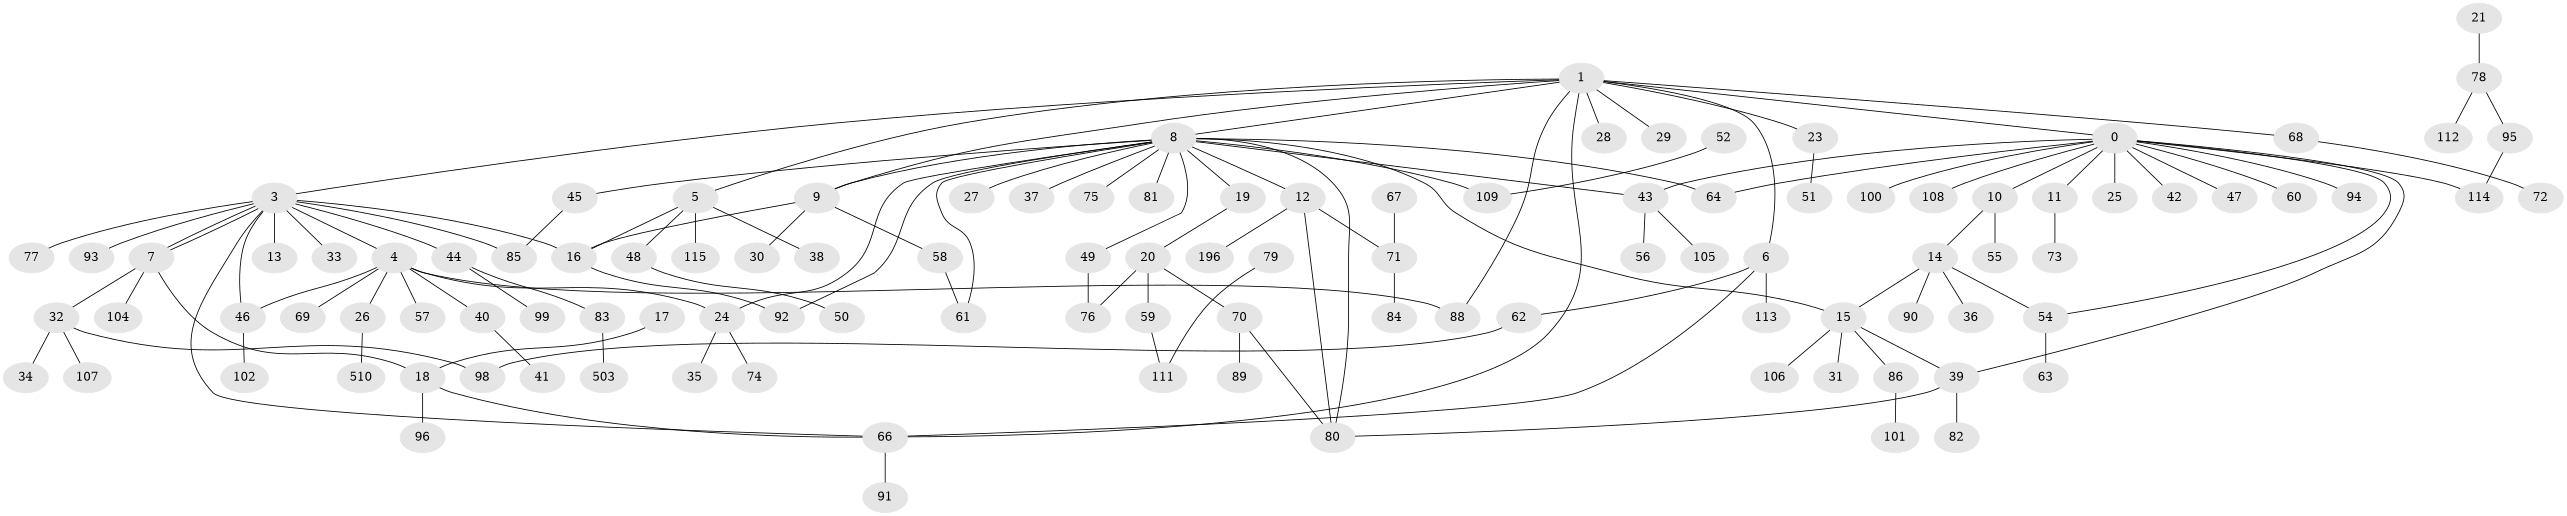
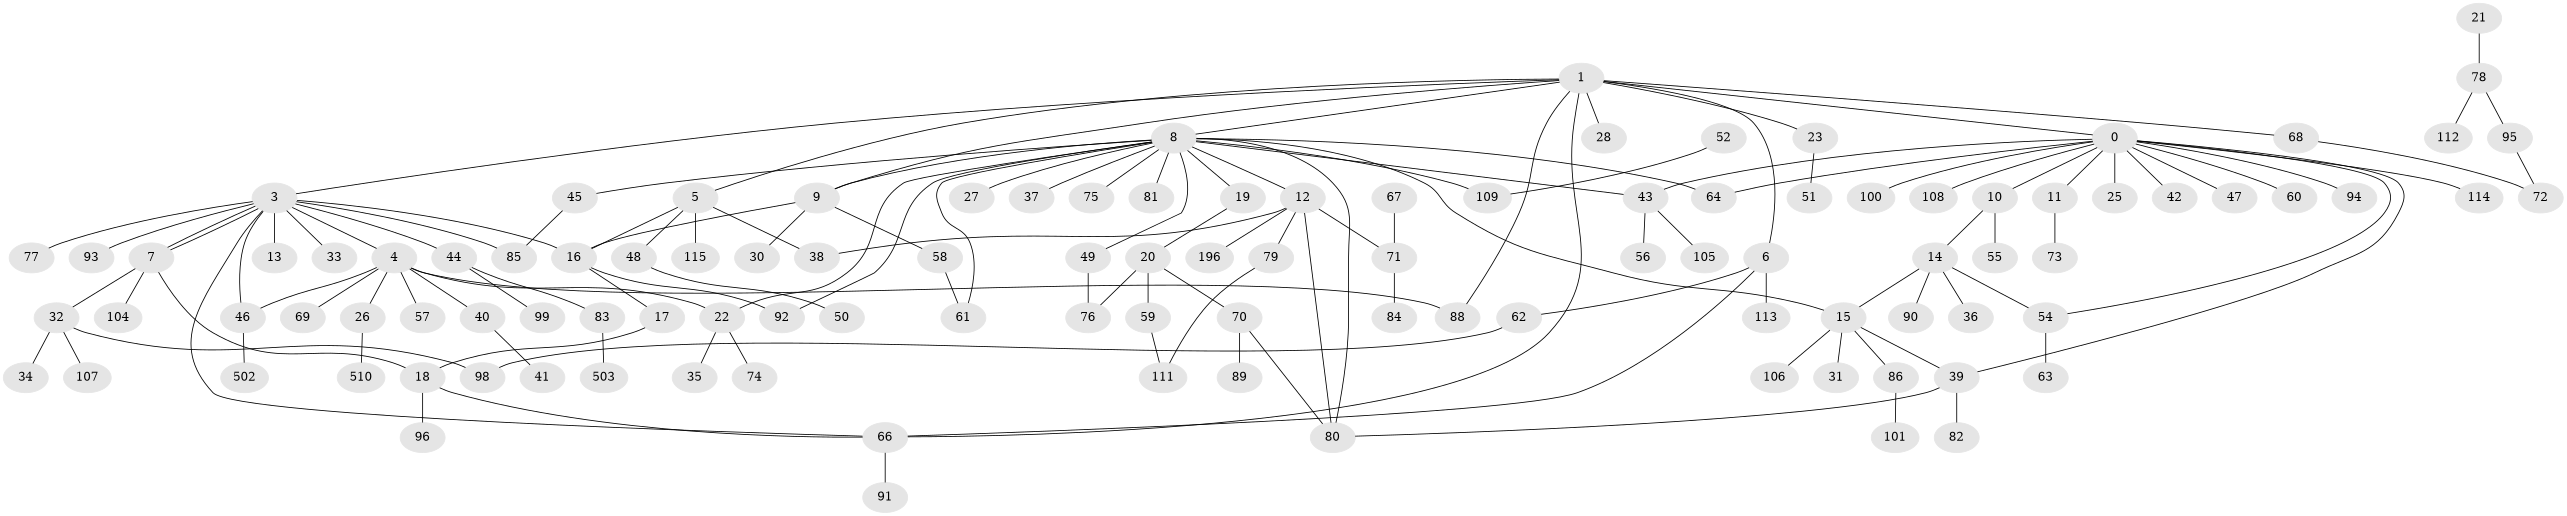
node "29": removed
edge "95" -- "114": now "95" -- "72"
edge "12" -- "79": added
edge "12" -- "38": added
edge "16" -- "17": added
node "24": label "24" -> "22"
node "102": label "102" -> "502"
